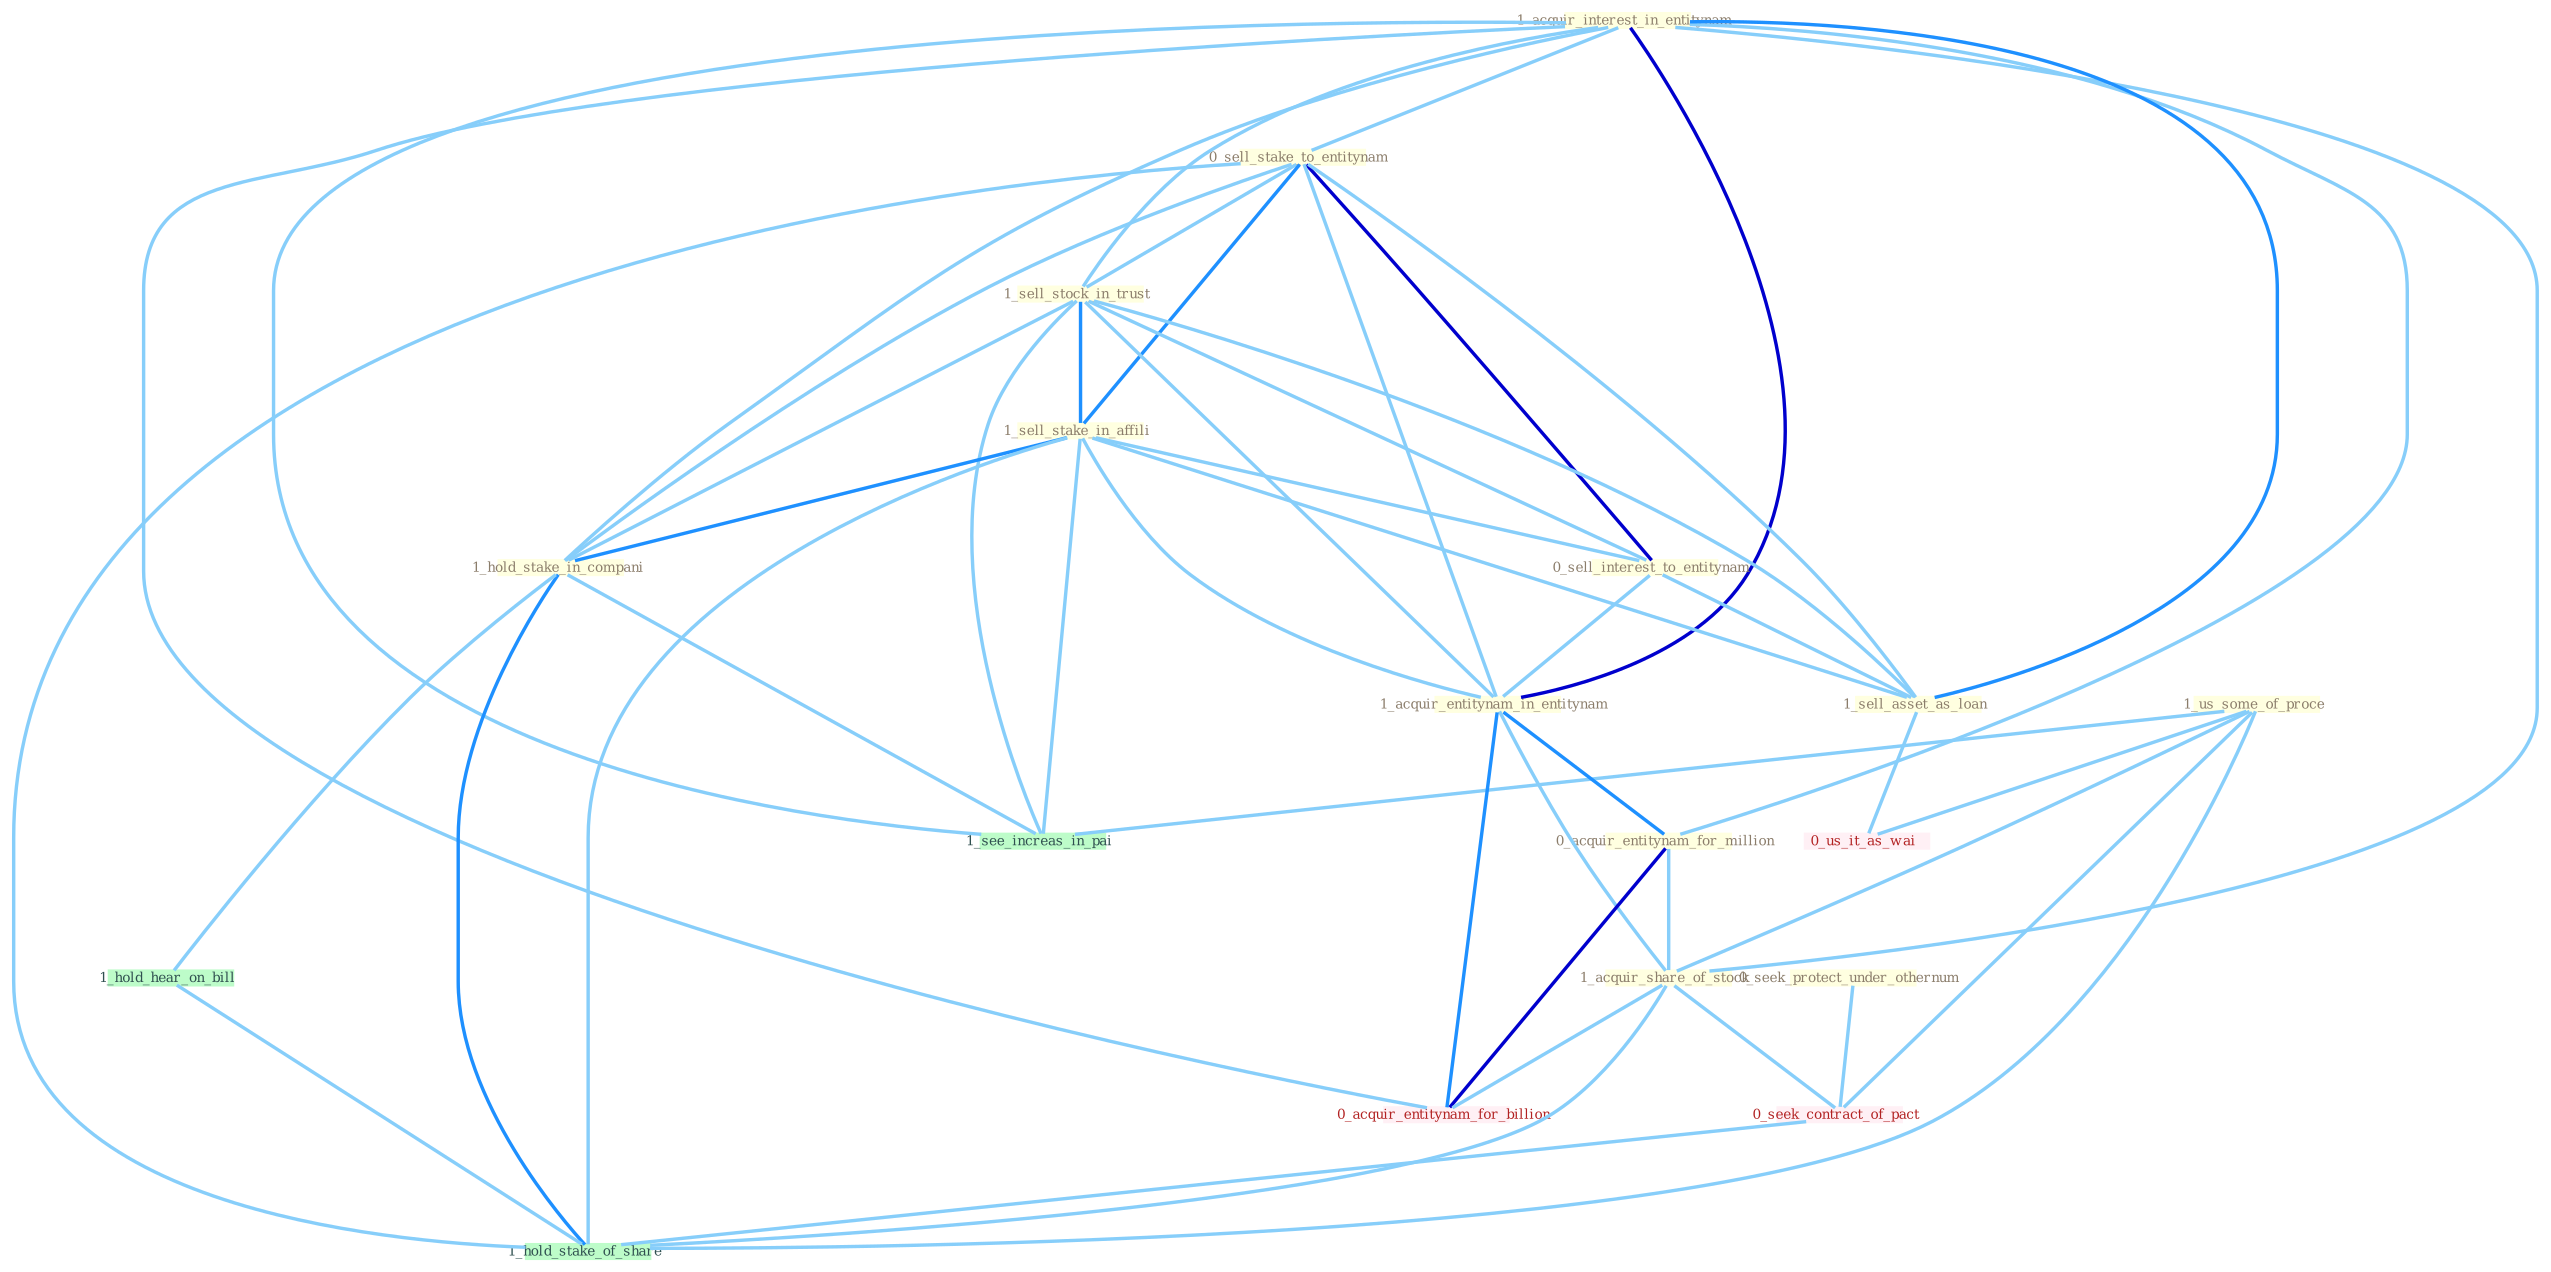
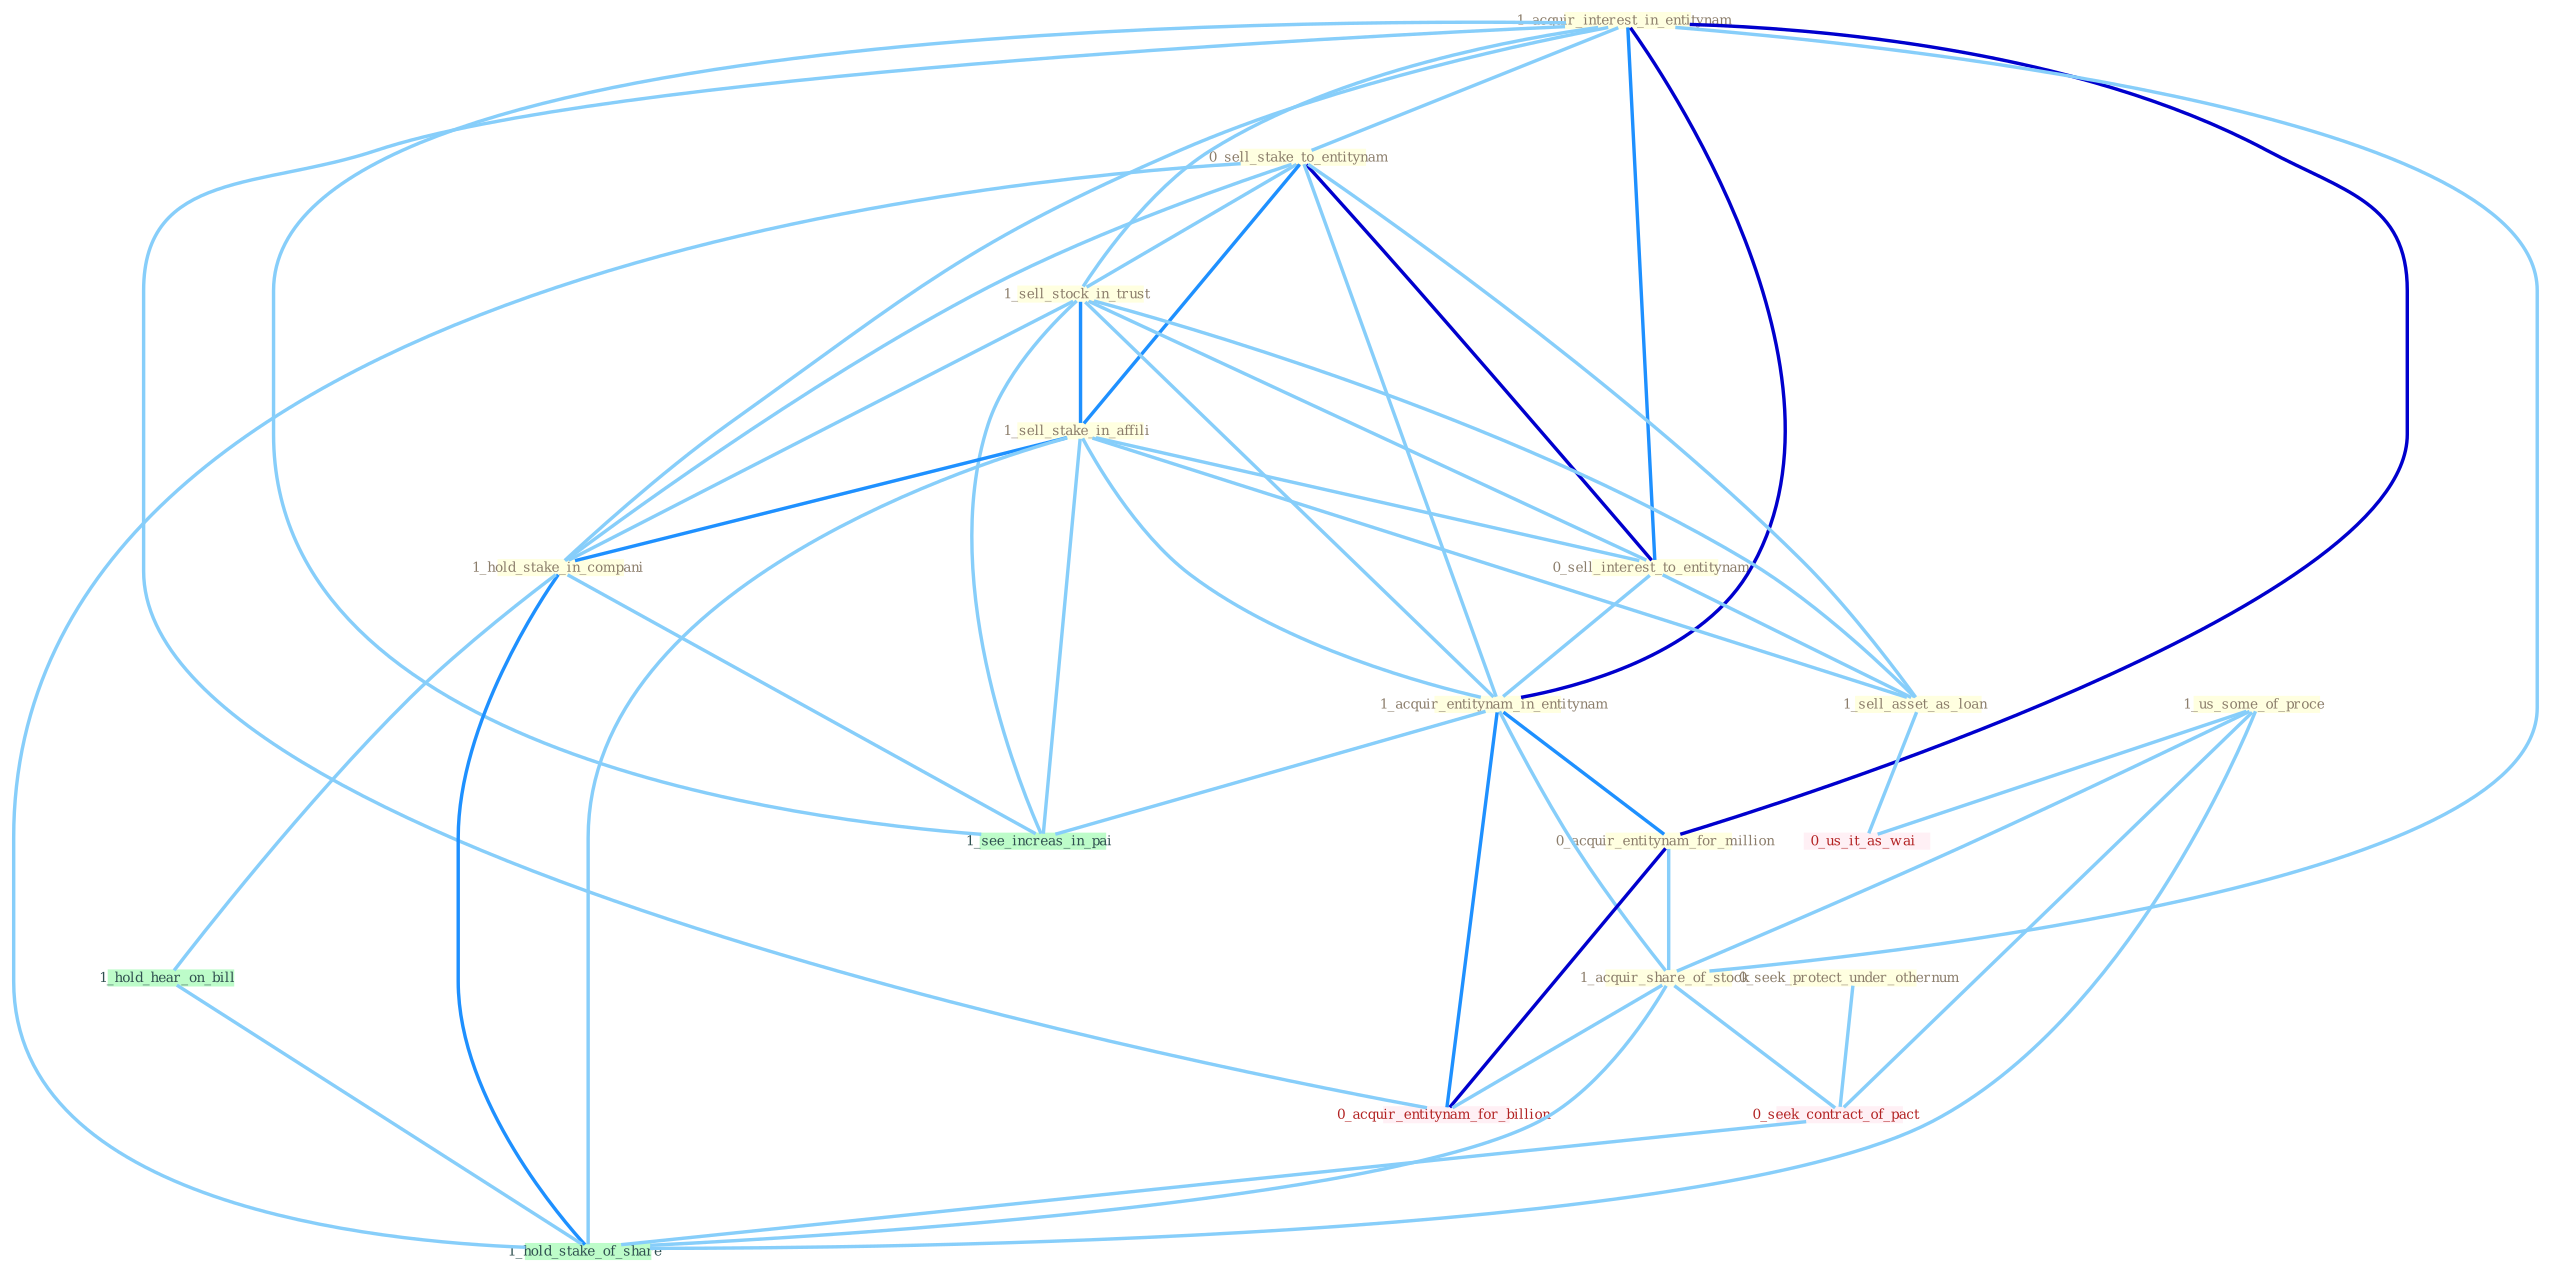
edge "1_acquir_interest_in_entitynam" -- "1_sell_asset_as_loan": now "1_acquir_interest_in_entitynam" -- "0_sell_interest_to_entitynam"
edge "1_acquir_interest_in_entitynam" -- "0_acquir_entitynam_for_million": color #87cefa -> #0000cd
edge "1_us_some_of_proce" -- "1_see_increas_in_pai": now "1_acquir_entitynam_in_entitynam" -- "1_see_increas_in_pai"
